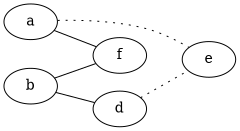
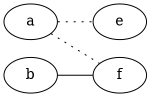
edge "a" -- "f": style solid -> dotted
node "d": removed
